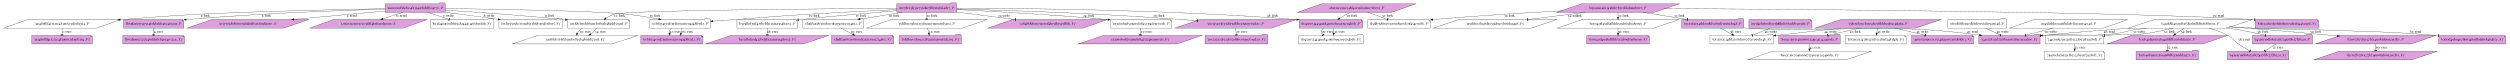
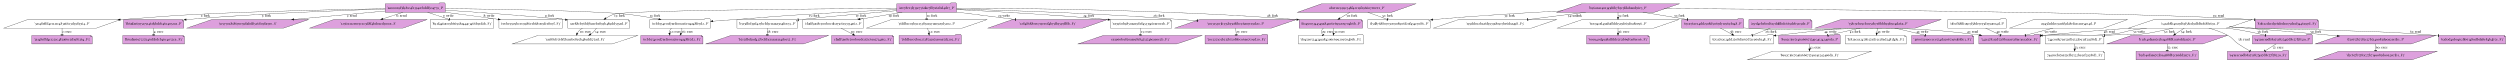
node "'0fecf68ffca917f38de7e56d179ae04d_P'": label "'0fecf68ffca917f38de7e56d179ae04d_P'" -> "'0fecf68ffca917f38de7e55d179ae04d_P'"
edge "'a57d4ebebed627dddbdc665deb5115de_P'" -> "'67ca762e24dd2508d5067d71c969b148_F1'": label "46: write" -> "26: fork"
